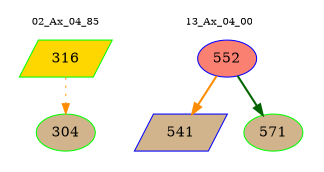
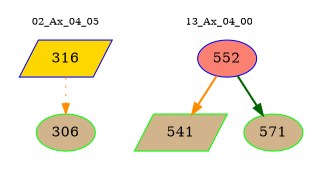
cluster "02_Ax_04_85": label "02_Ax_04_85" -> "02_Ax_04_05"
node "316": color green -> blue
node "304": label "304" -> "306"
node "541": color blue -> green
